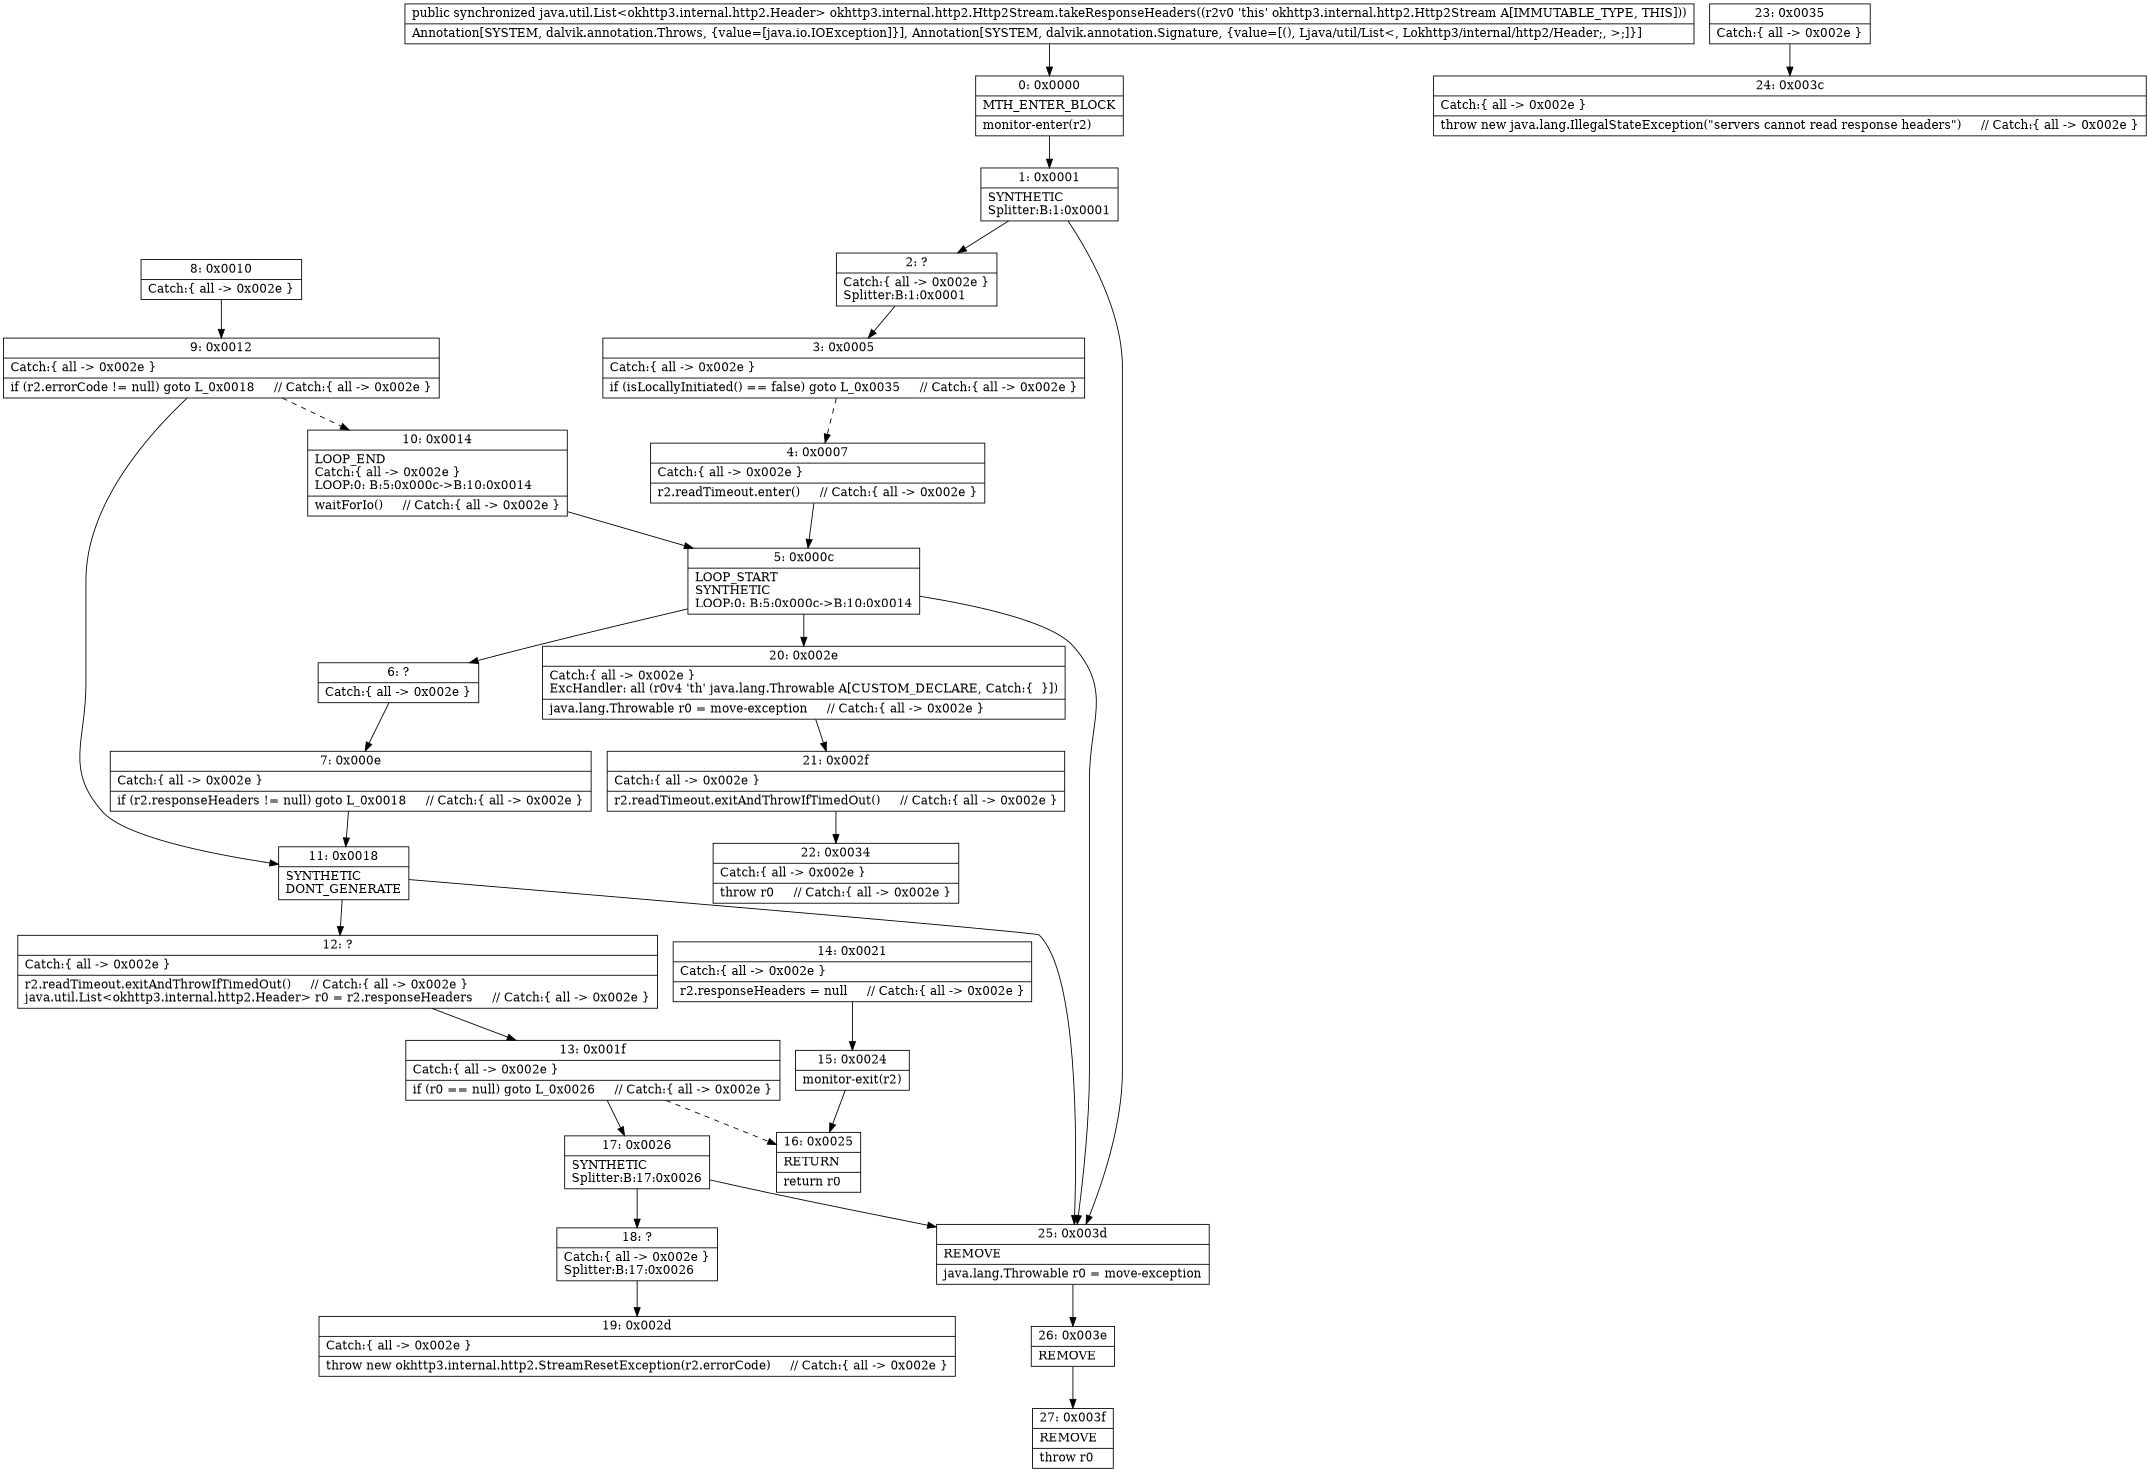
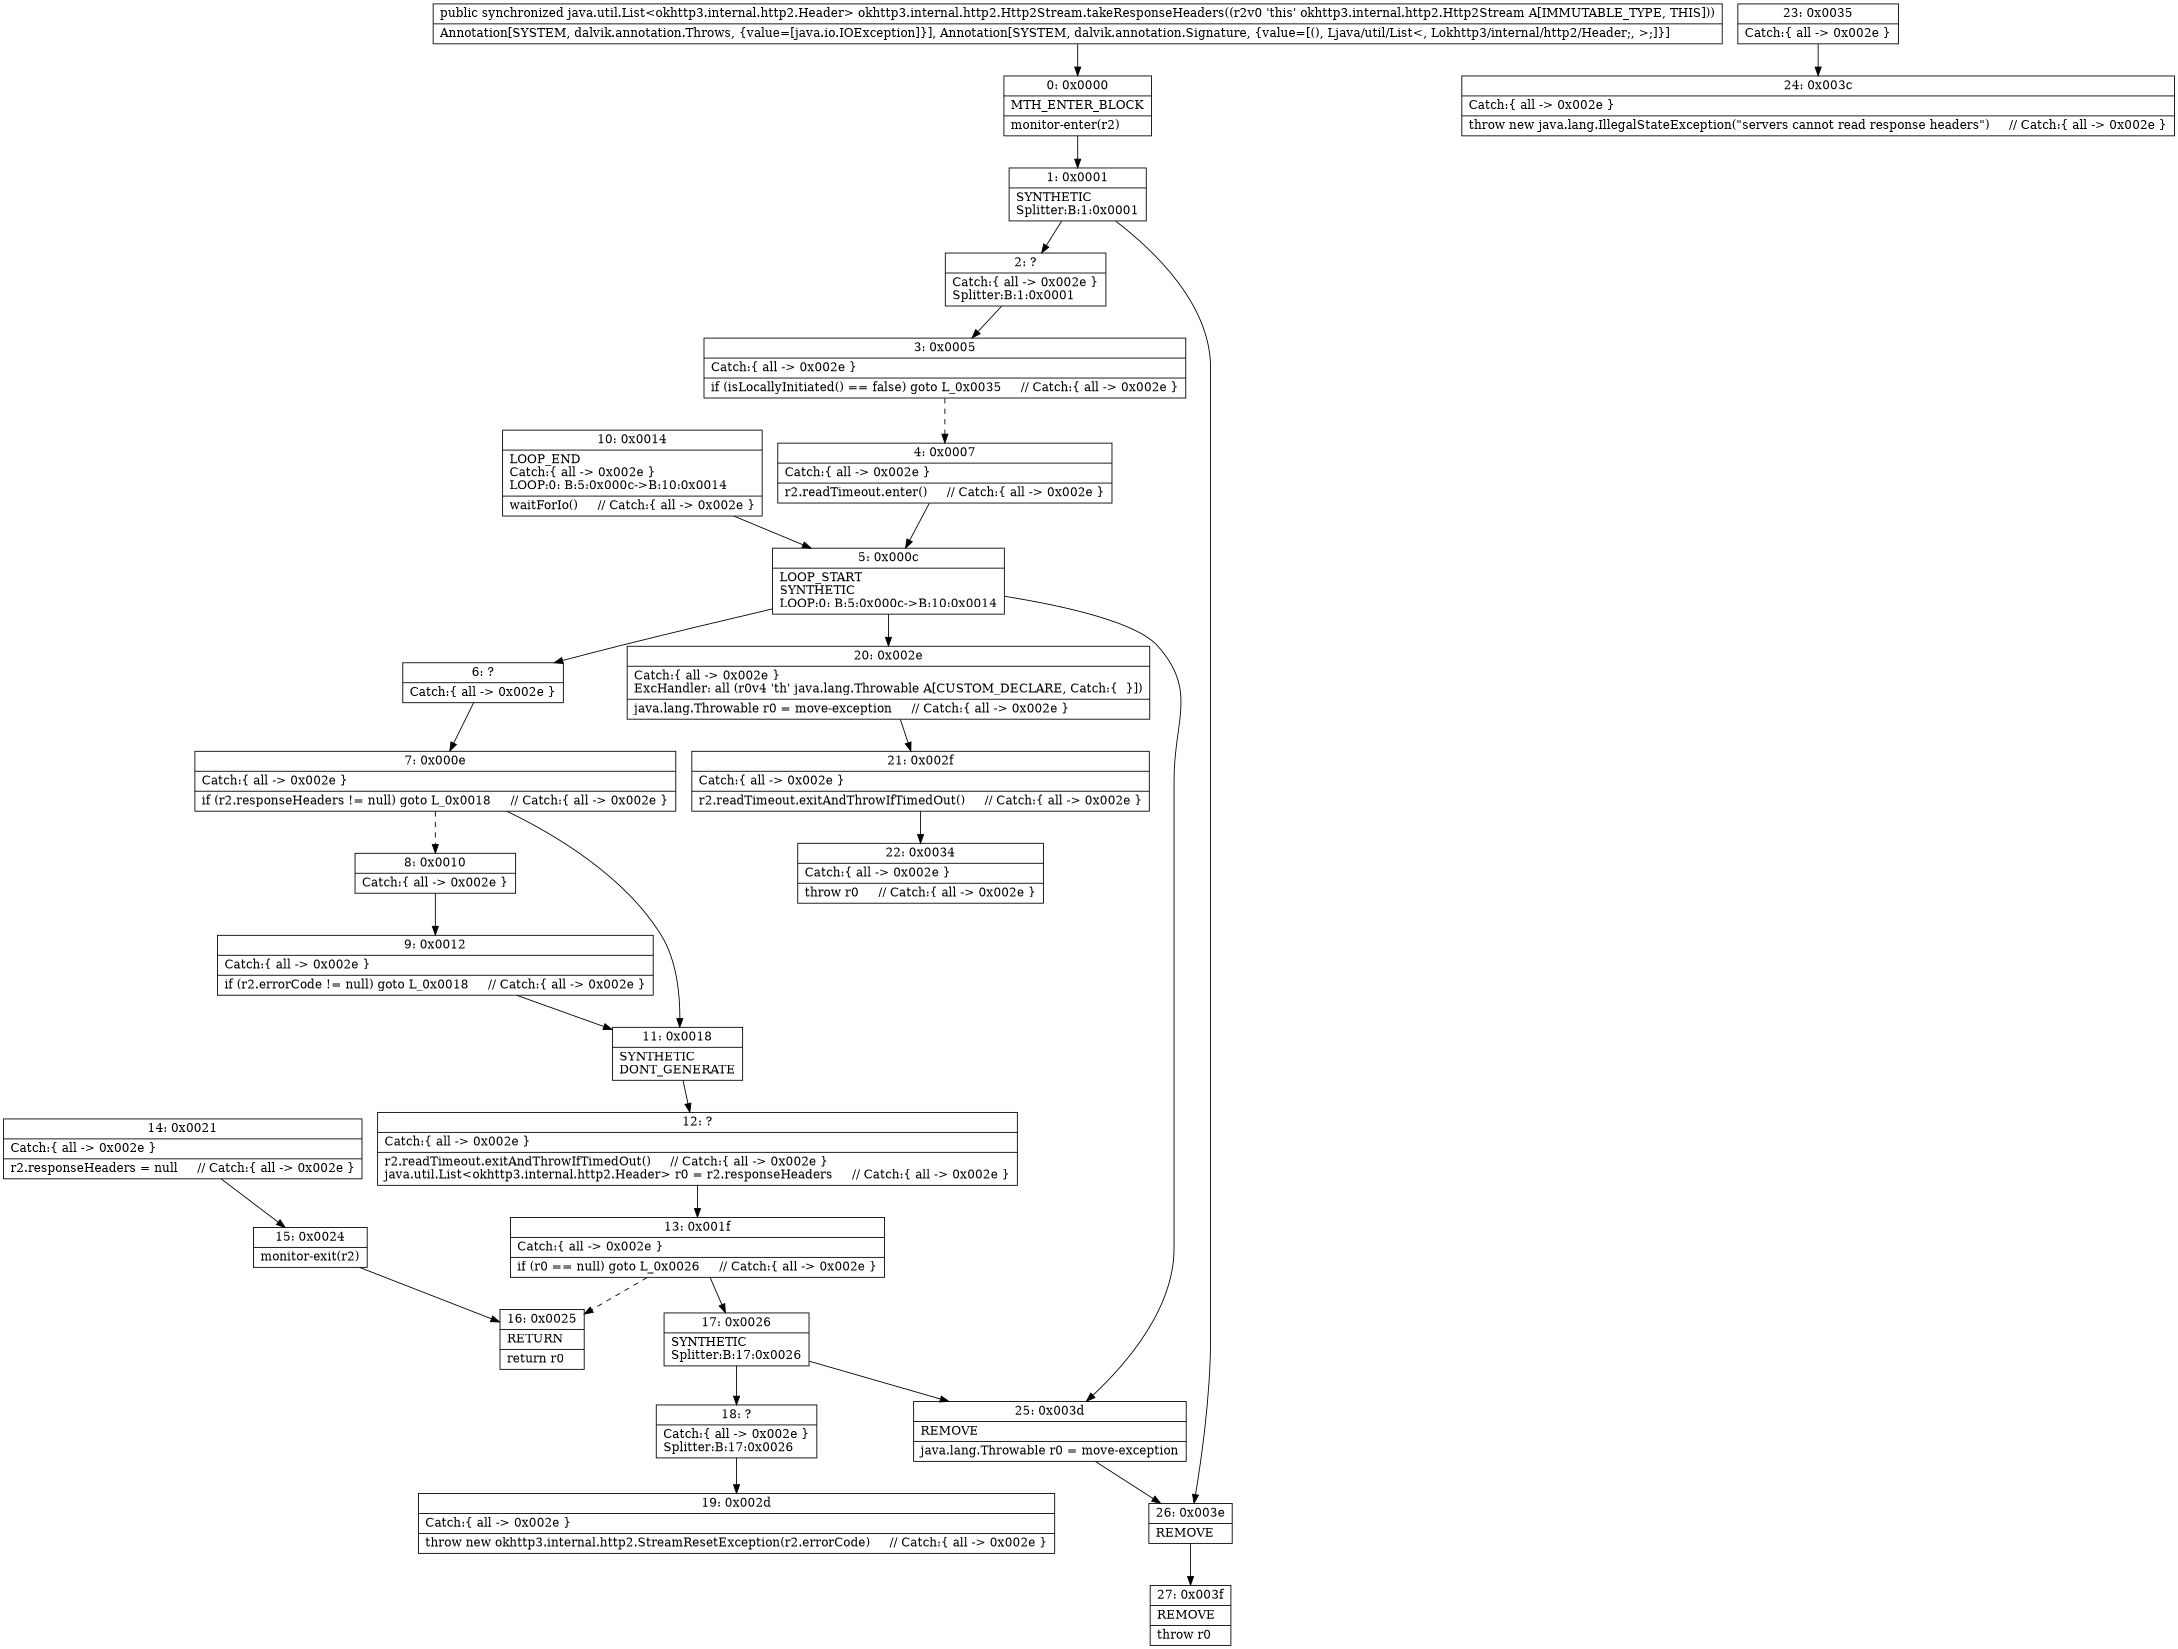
edge "9: 0x0012" -> "10: 0x0014": removed
edge "1: 0x0001" -> "25: 0x003d": now "1: 0x0001" -> "26: 0x003e"
edge "7: 0x000e" -> "8: 0x0010": added
edge "11: 0x0018" -> "25: 0x003d": removed
